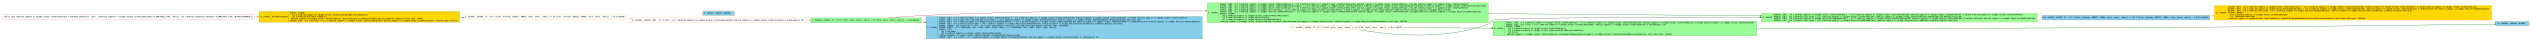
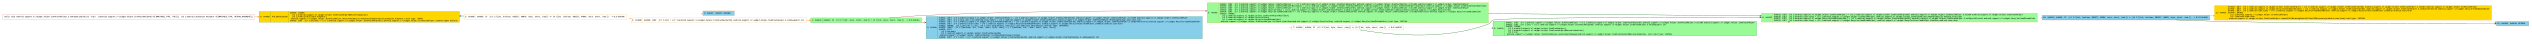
edge "0: 0x0000" -> "1: 0x0005": reversed
edge "3: 0x0008" -> "4: 0x000a": style dotted -> bold
edge "7: 0x002a" -> "8: 0x002c": style bold -> dotted
edge "8: 0x002c" -> "12: 0x0046": now "10: 0x003b" -> "12: 0x0046"
